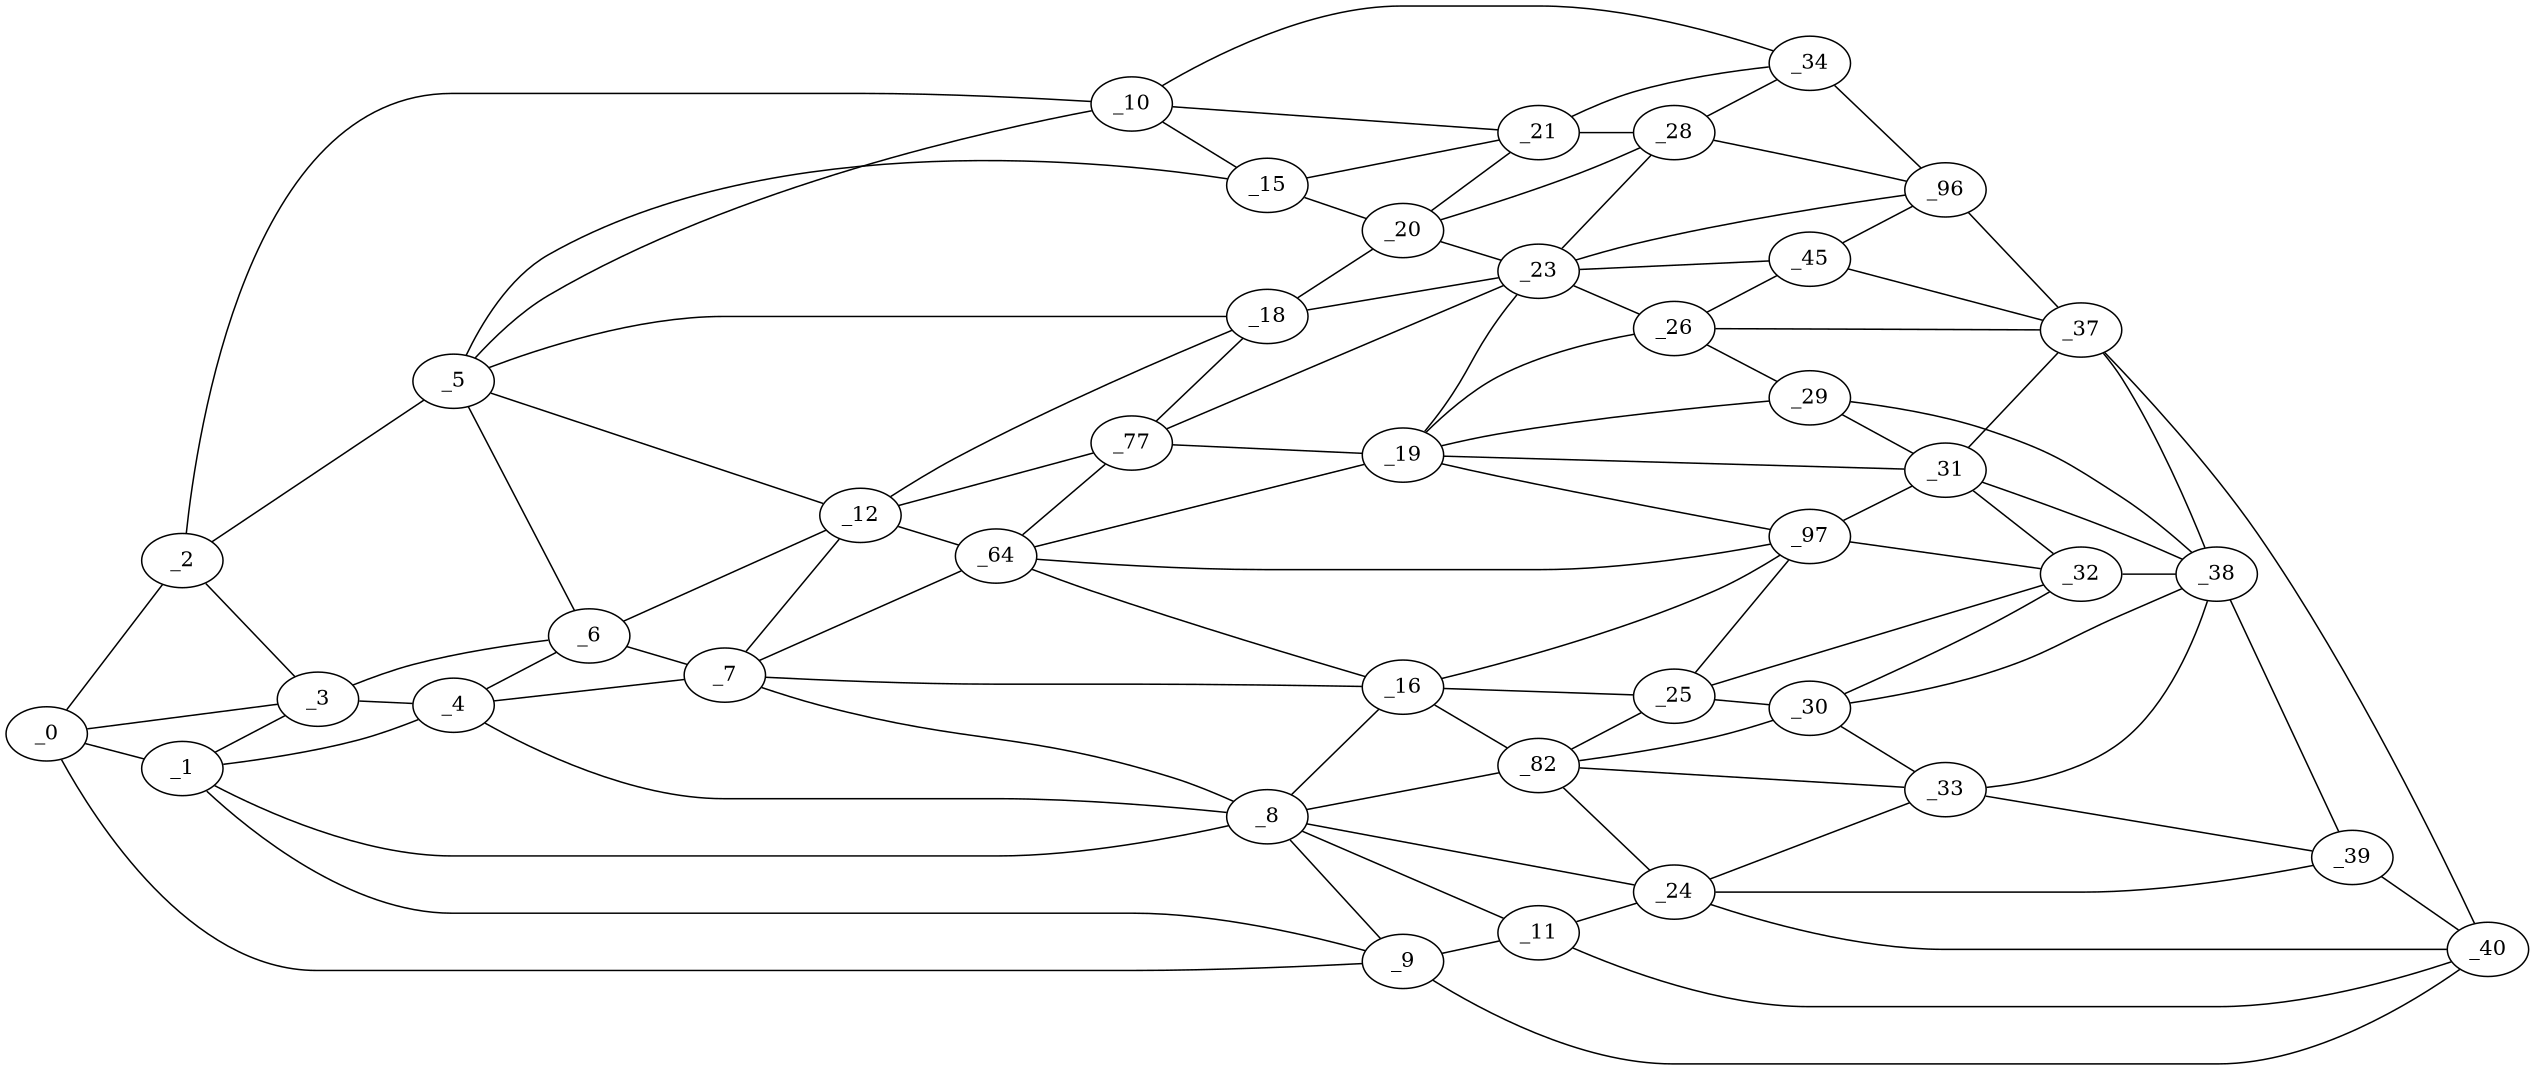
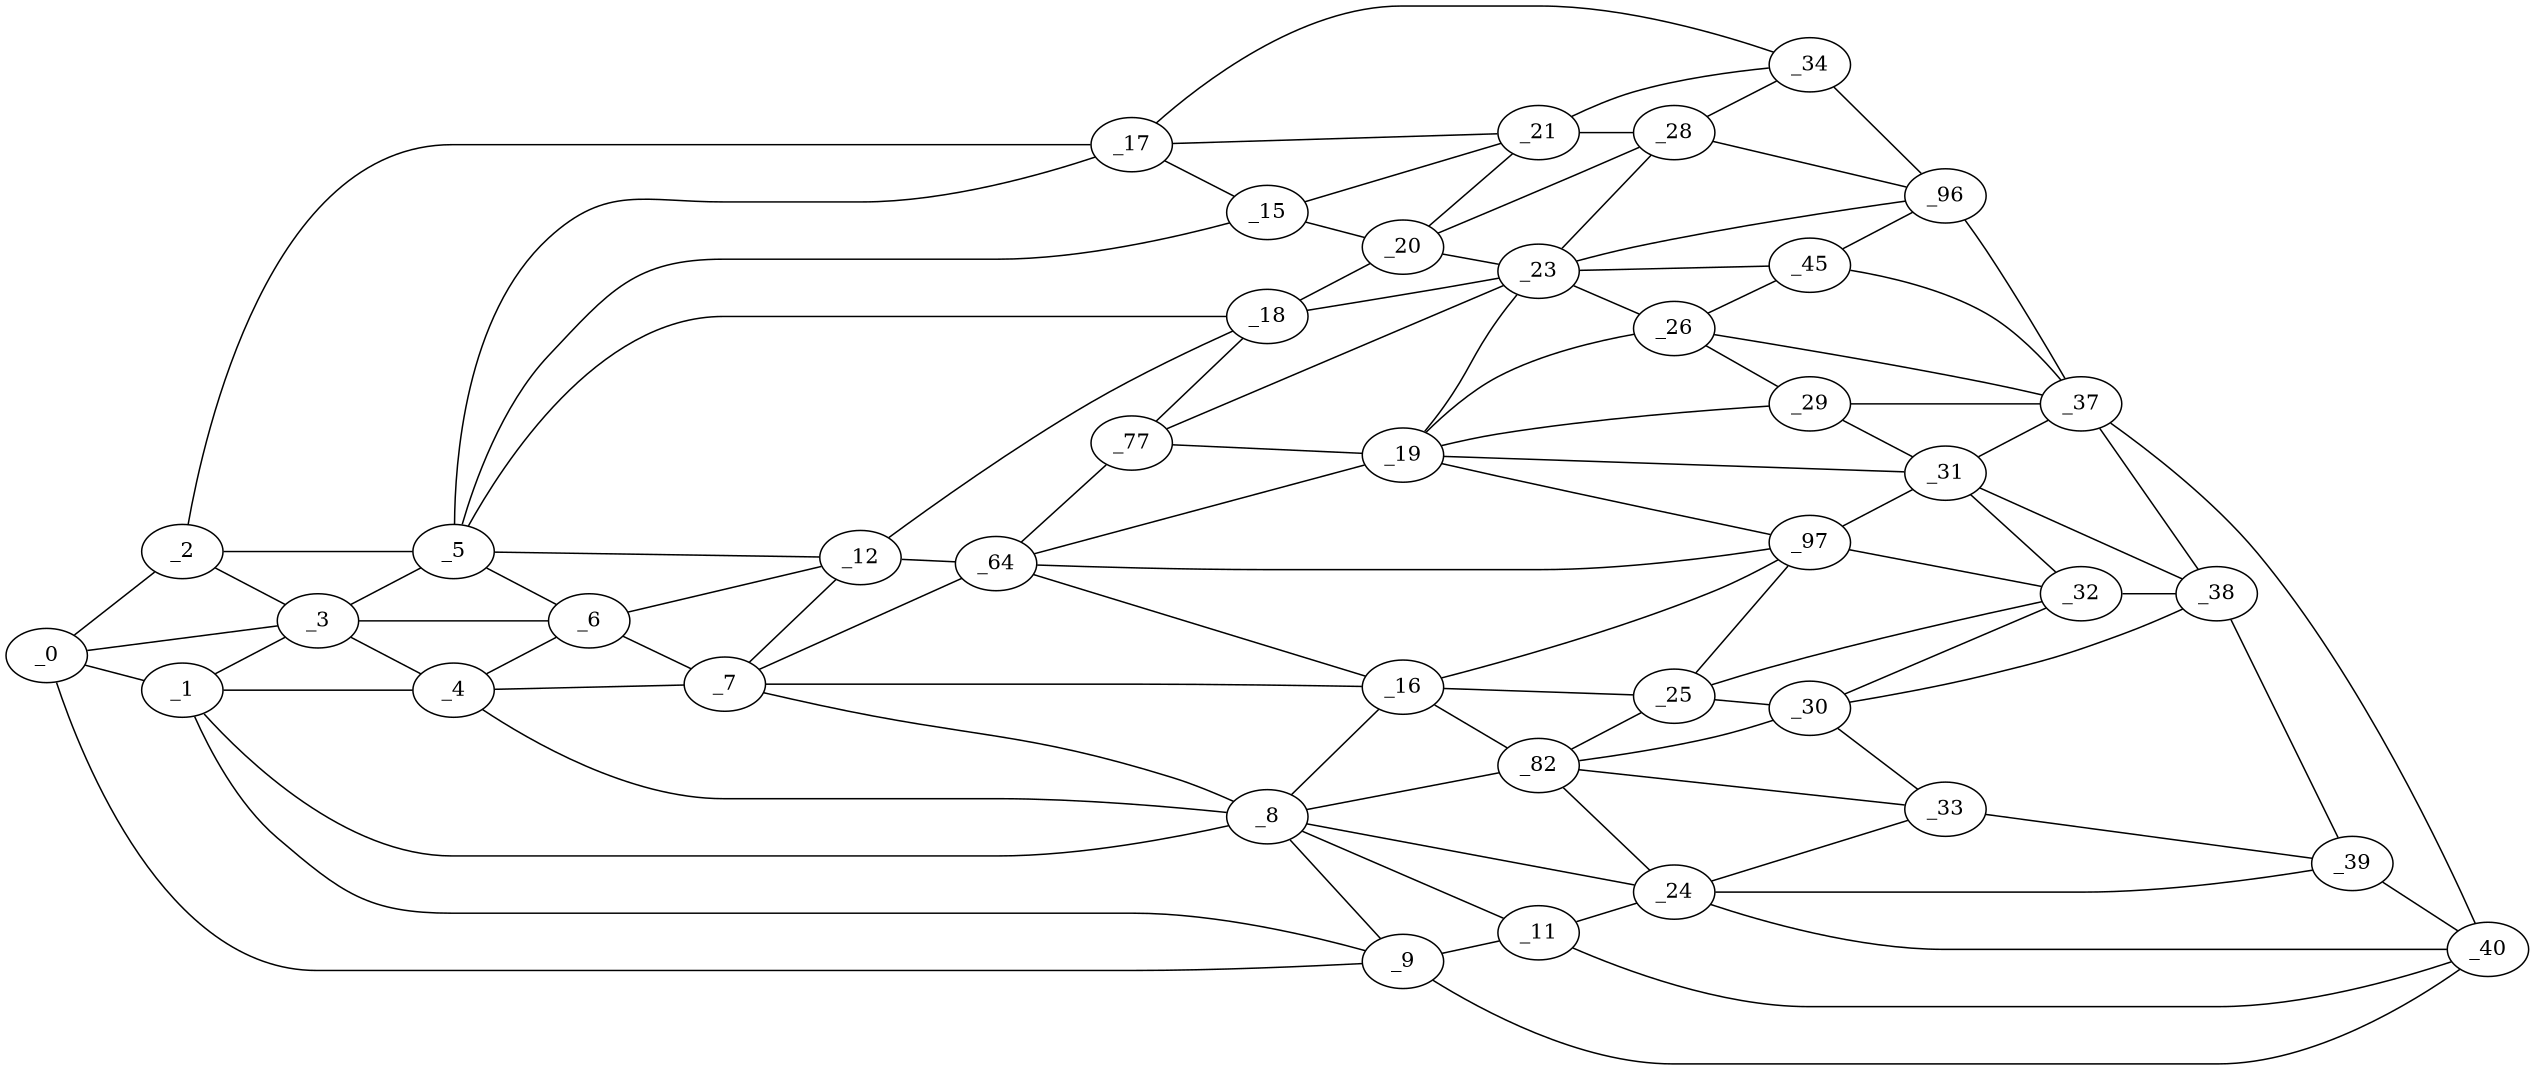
node "_10": label "_10" -> "_17"
edge "_29" -- "_38": now "_29" -- "_37"
edge "_77" -- "_12": removed
edge "_5" -- "_3": added
edge "_38" -- "_33": removed
